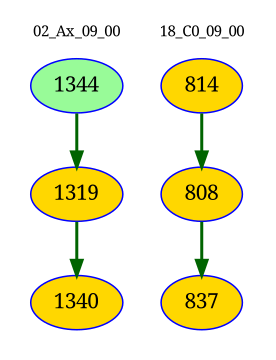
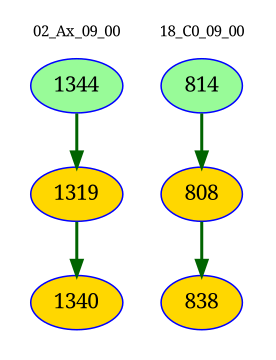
node "814": fillcolor gold -> palegreen
node "837": label "837" -> "838"
